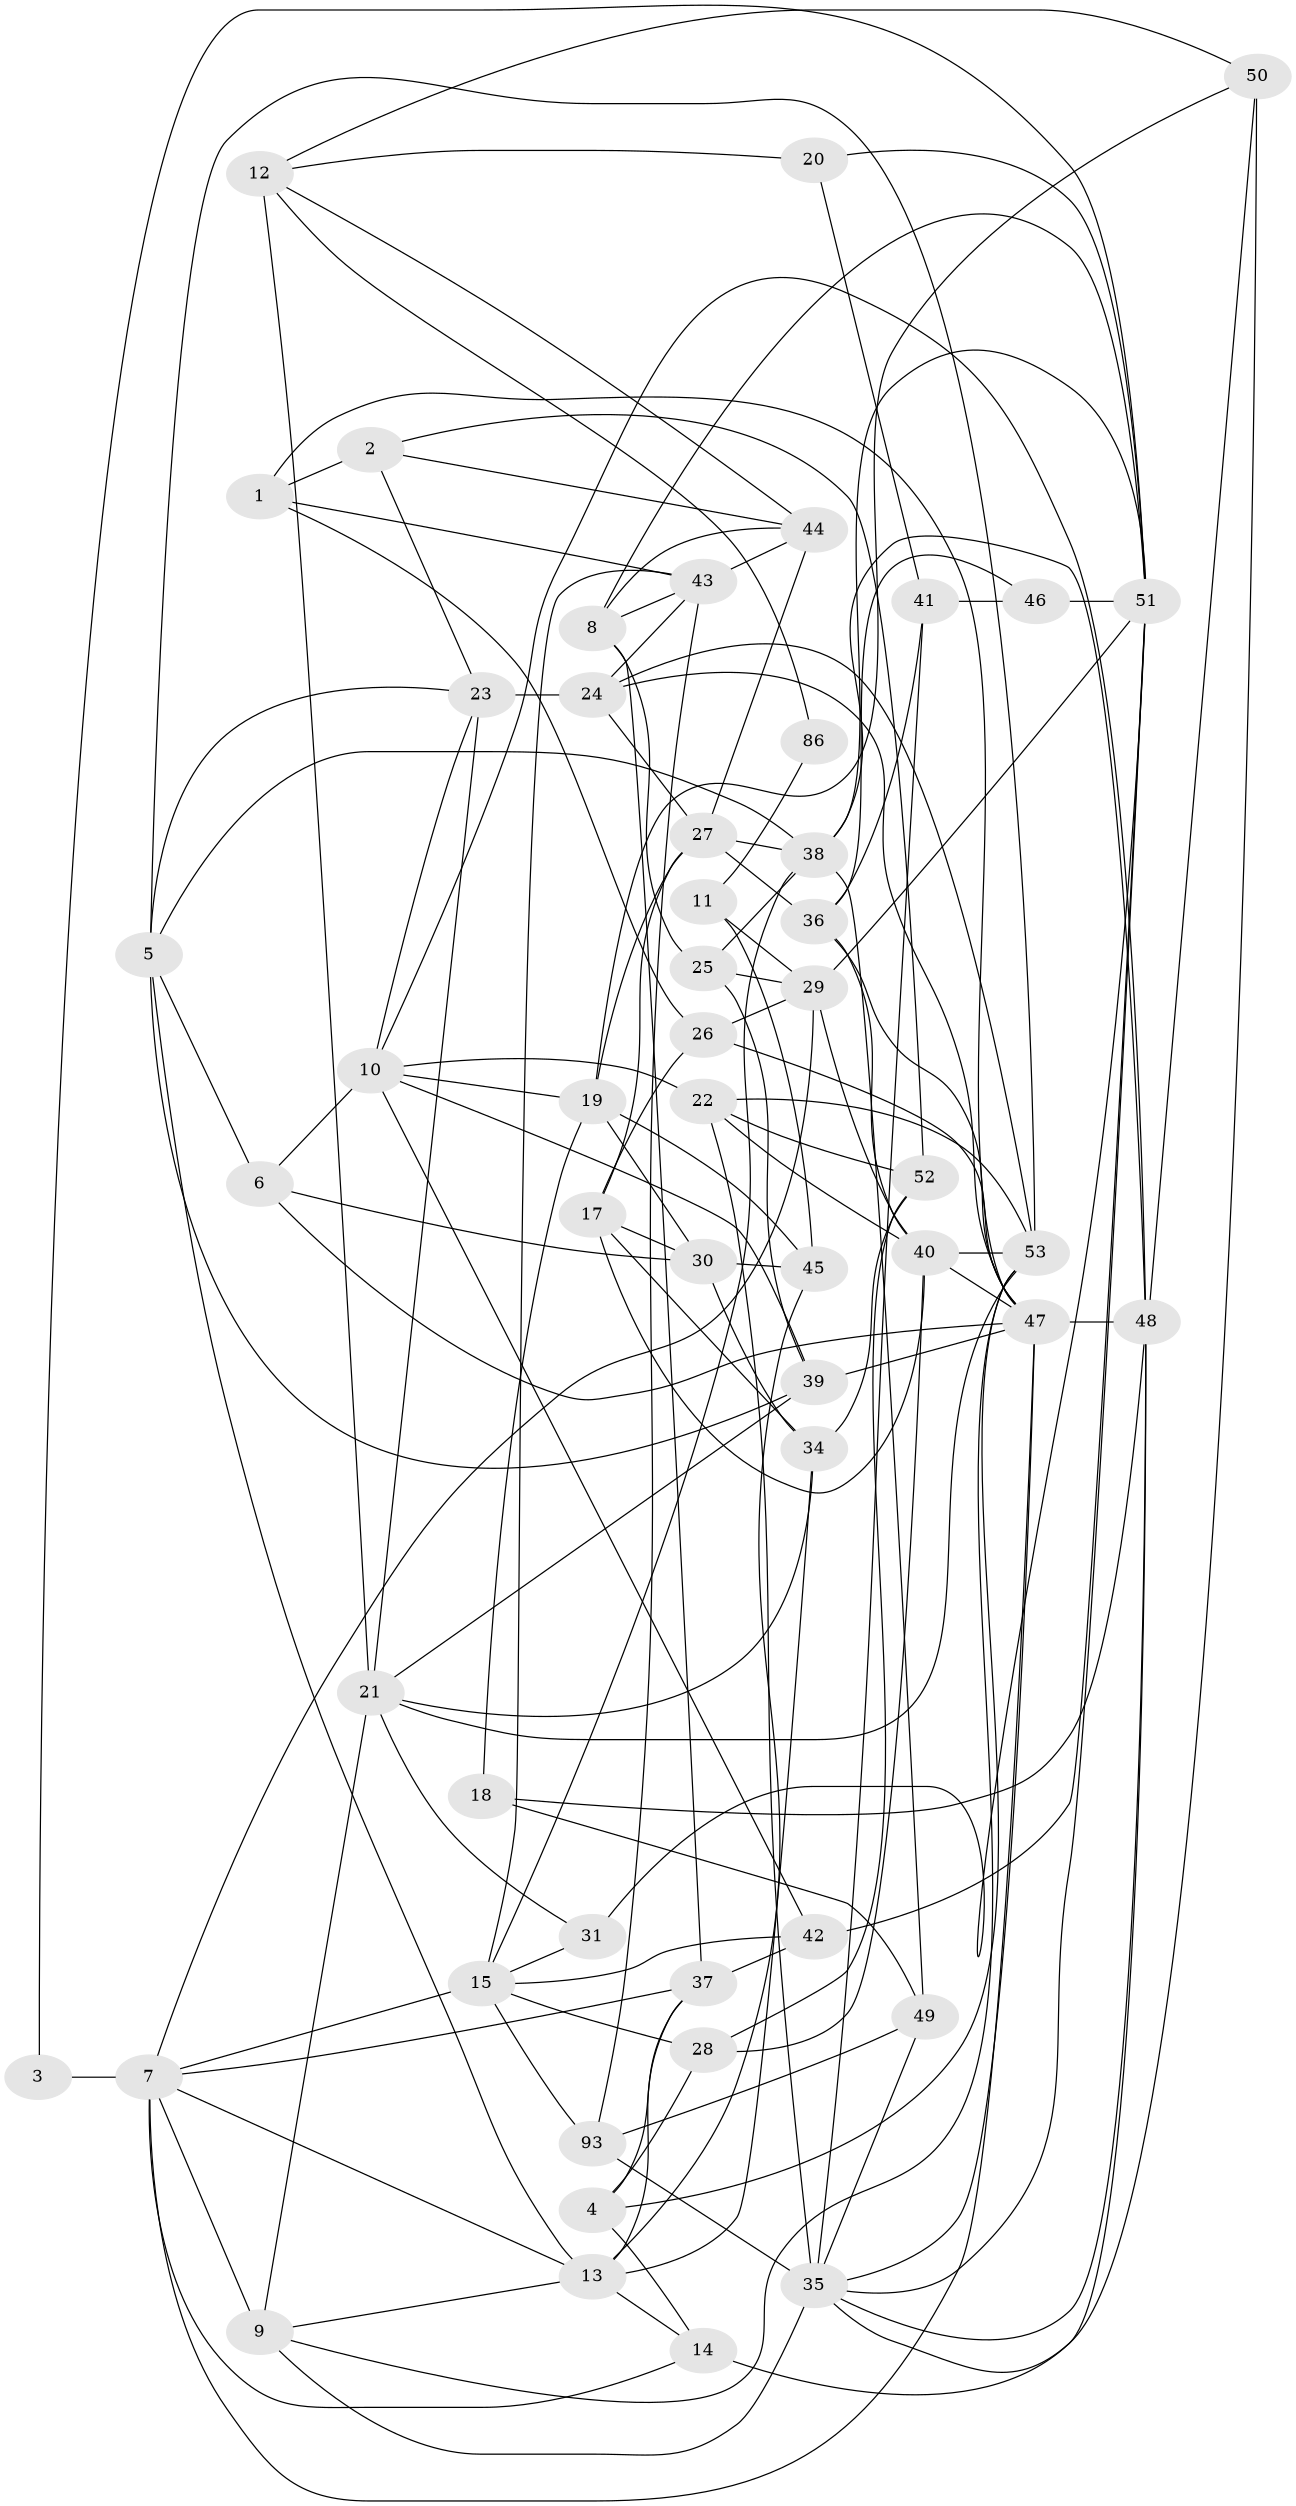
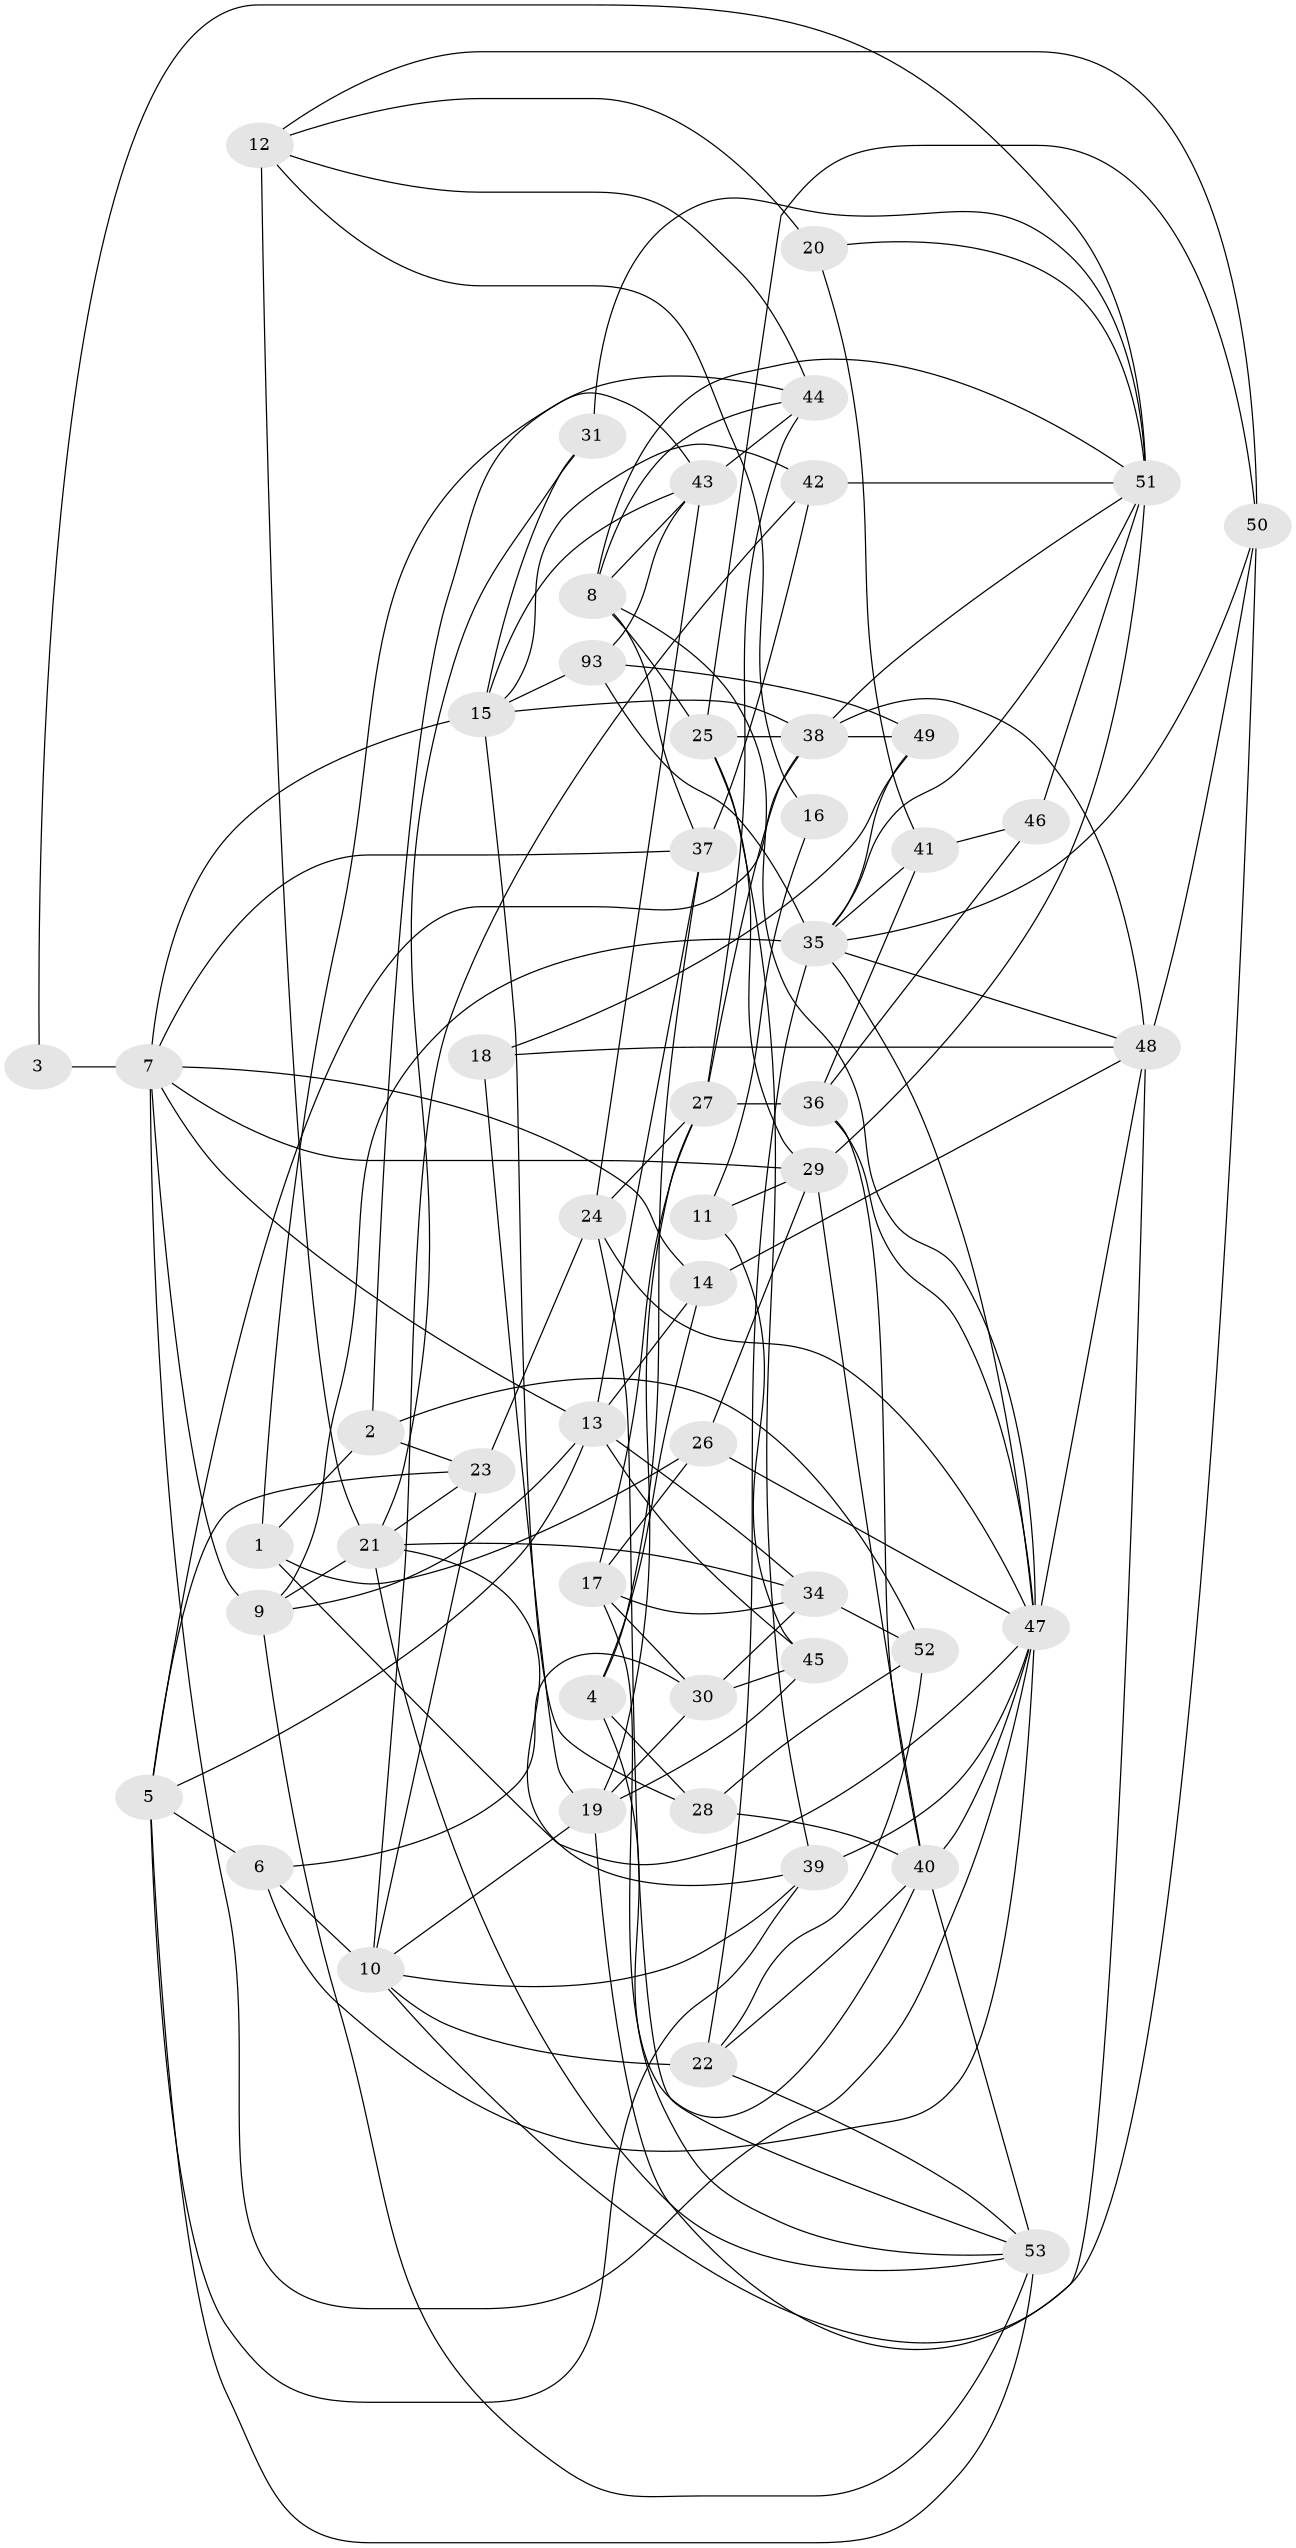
edge "50" -- "25": added
node "86": label "86" -> "16"
edge "8" -- "47": added
